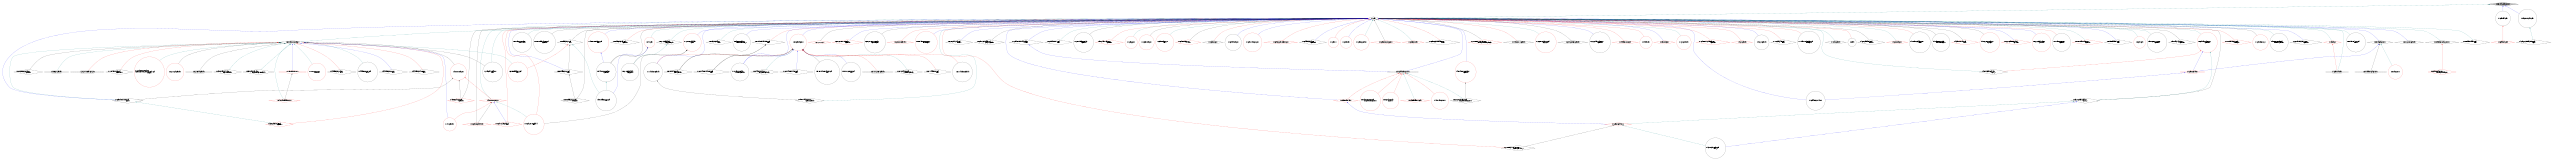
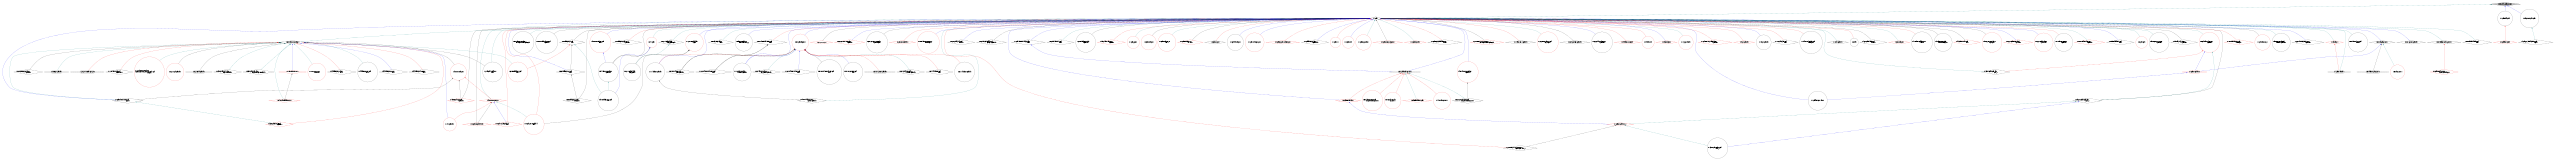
node "itkConstNeighborhoodIterator WithOnlyIndex.h": label "itkConstNeighborhoodIterator WithOnlyIndex.h" -> "itkConstNeighborhoodIterator ComputeJointPDFThreaderBase.h"
